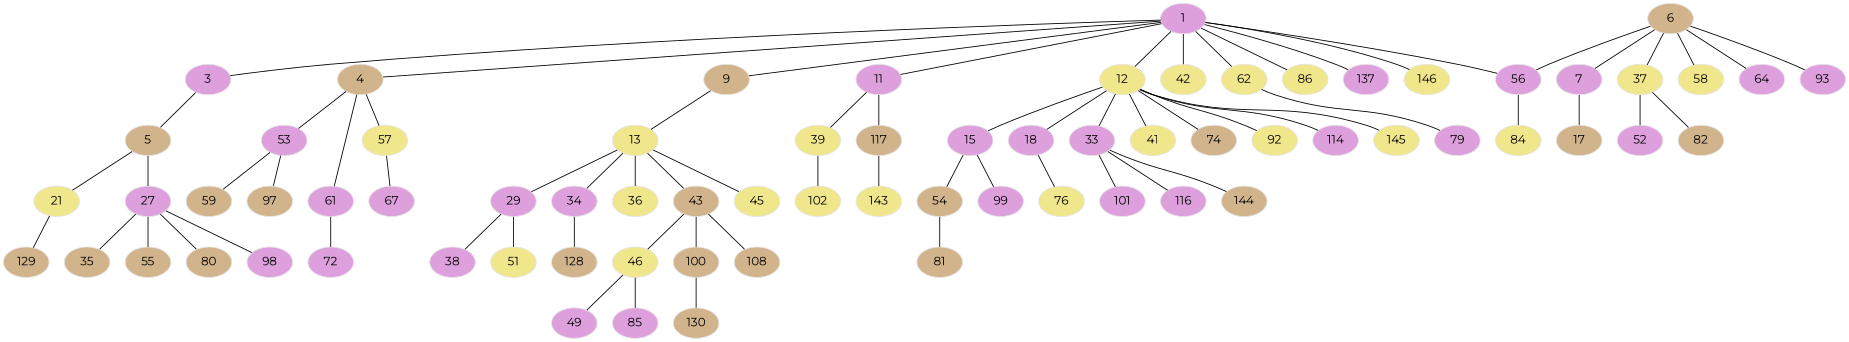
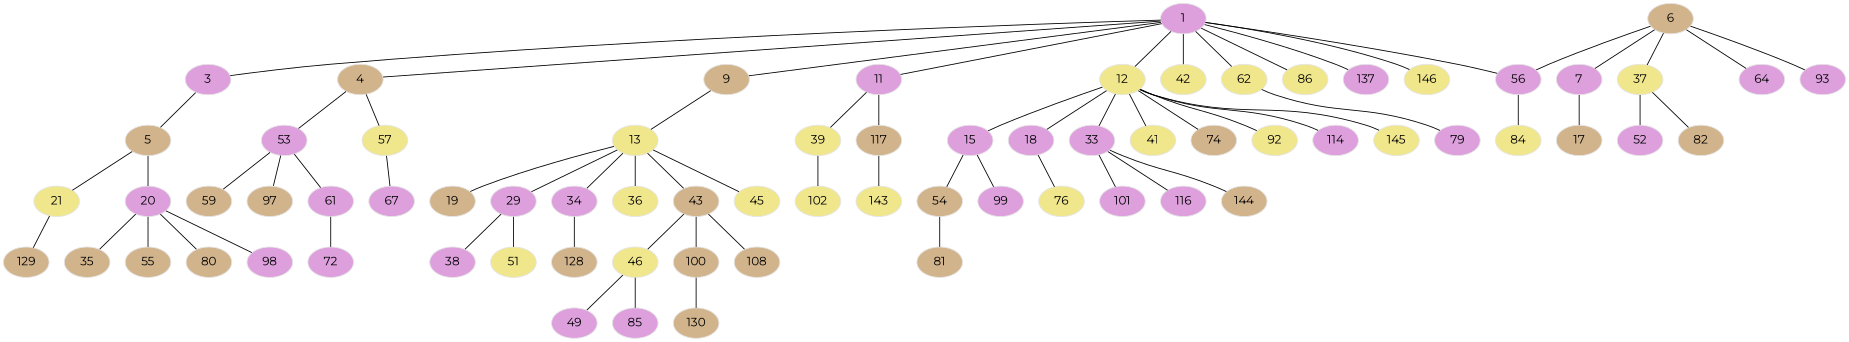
node "58": removed
edge "4" -- "61": now "53" -- "61"
node "27": label "27" -> "20"
node "19": added
